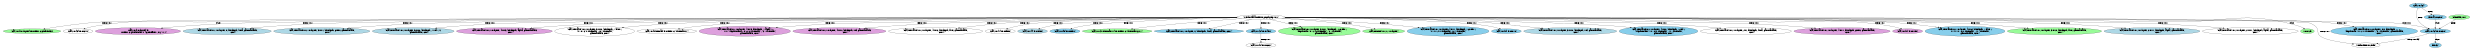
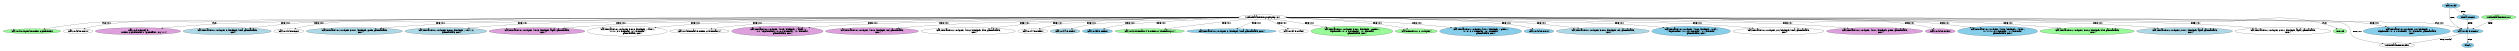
node "(Identifier,row)": label "(Identifier,row)" -> "(MethodParameterIn,row)"
edge "(MethodParameterIn,png_bytep row)" -> "(Call,row[rowbytes] = 0xFFU & pixel_index)": label "DDG: row" -> "AST: row"
edge "(Literal,0xCDU)" -> "(Call,row[6] = 0xCDU)": label "AST: " -> "CFG: "
node "(Call,row[2] = 0x45U)": fillcolor skyblue -> white
edge "(Call,row[2] = 0x45U)" -> "(Call,row[0] = 0x6CU)": now "(MethodParameterIn,png_bytep row)" -> "(Call,row[0] = 0x6CU)"
node "(MethodReturn,RET)": label "(MethodReturn,RET)" -> "(MethodParameterIn,RET)"
